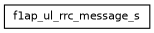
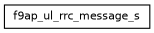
node "f1ap_ul_rrc_message_s": label "f1ap_ul_rrc_message_s" -> "f9ap_ul_rrc_message_s"
